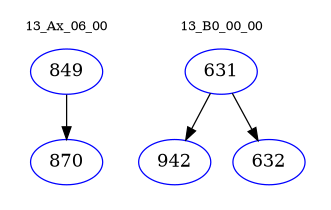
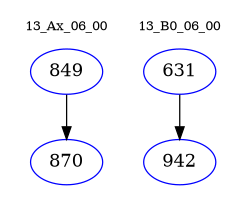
cluster "13_B0_00_00": label "13_B0_00_00" -> "13_B0_06_00"
node "632": removed
